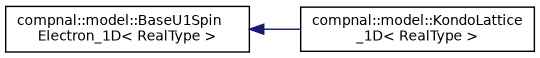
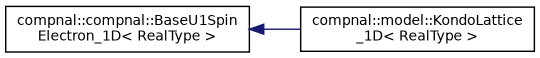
node "compnal::model::BaseU1Spin Electron_1D< RealType >": label "compnal::model::BaseU1Spin Electron_1D< RealType >" -> "compnal::compnal::BaseU1Spin Electron_1D< RealType >"
